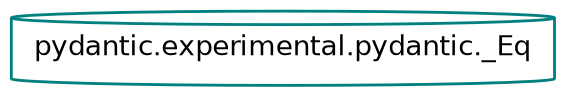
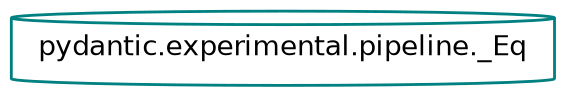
node "pydantic.experimental.pydantic._Eq": label "pydantic.experimental.pydantic._Eq" -> "pydantic.experimental.pipeline._Eq"
